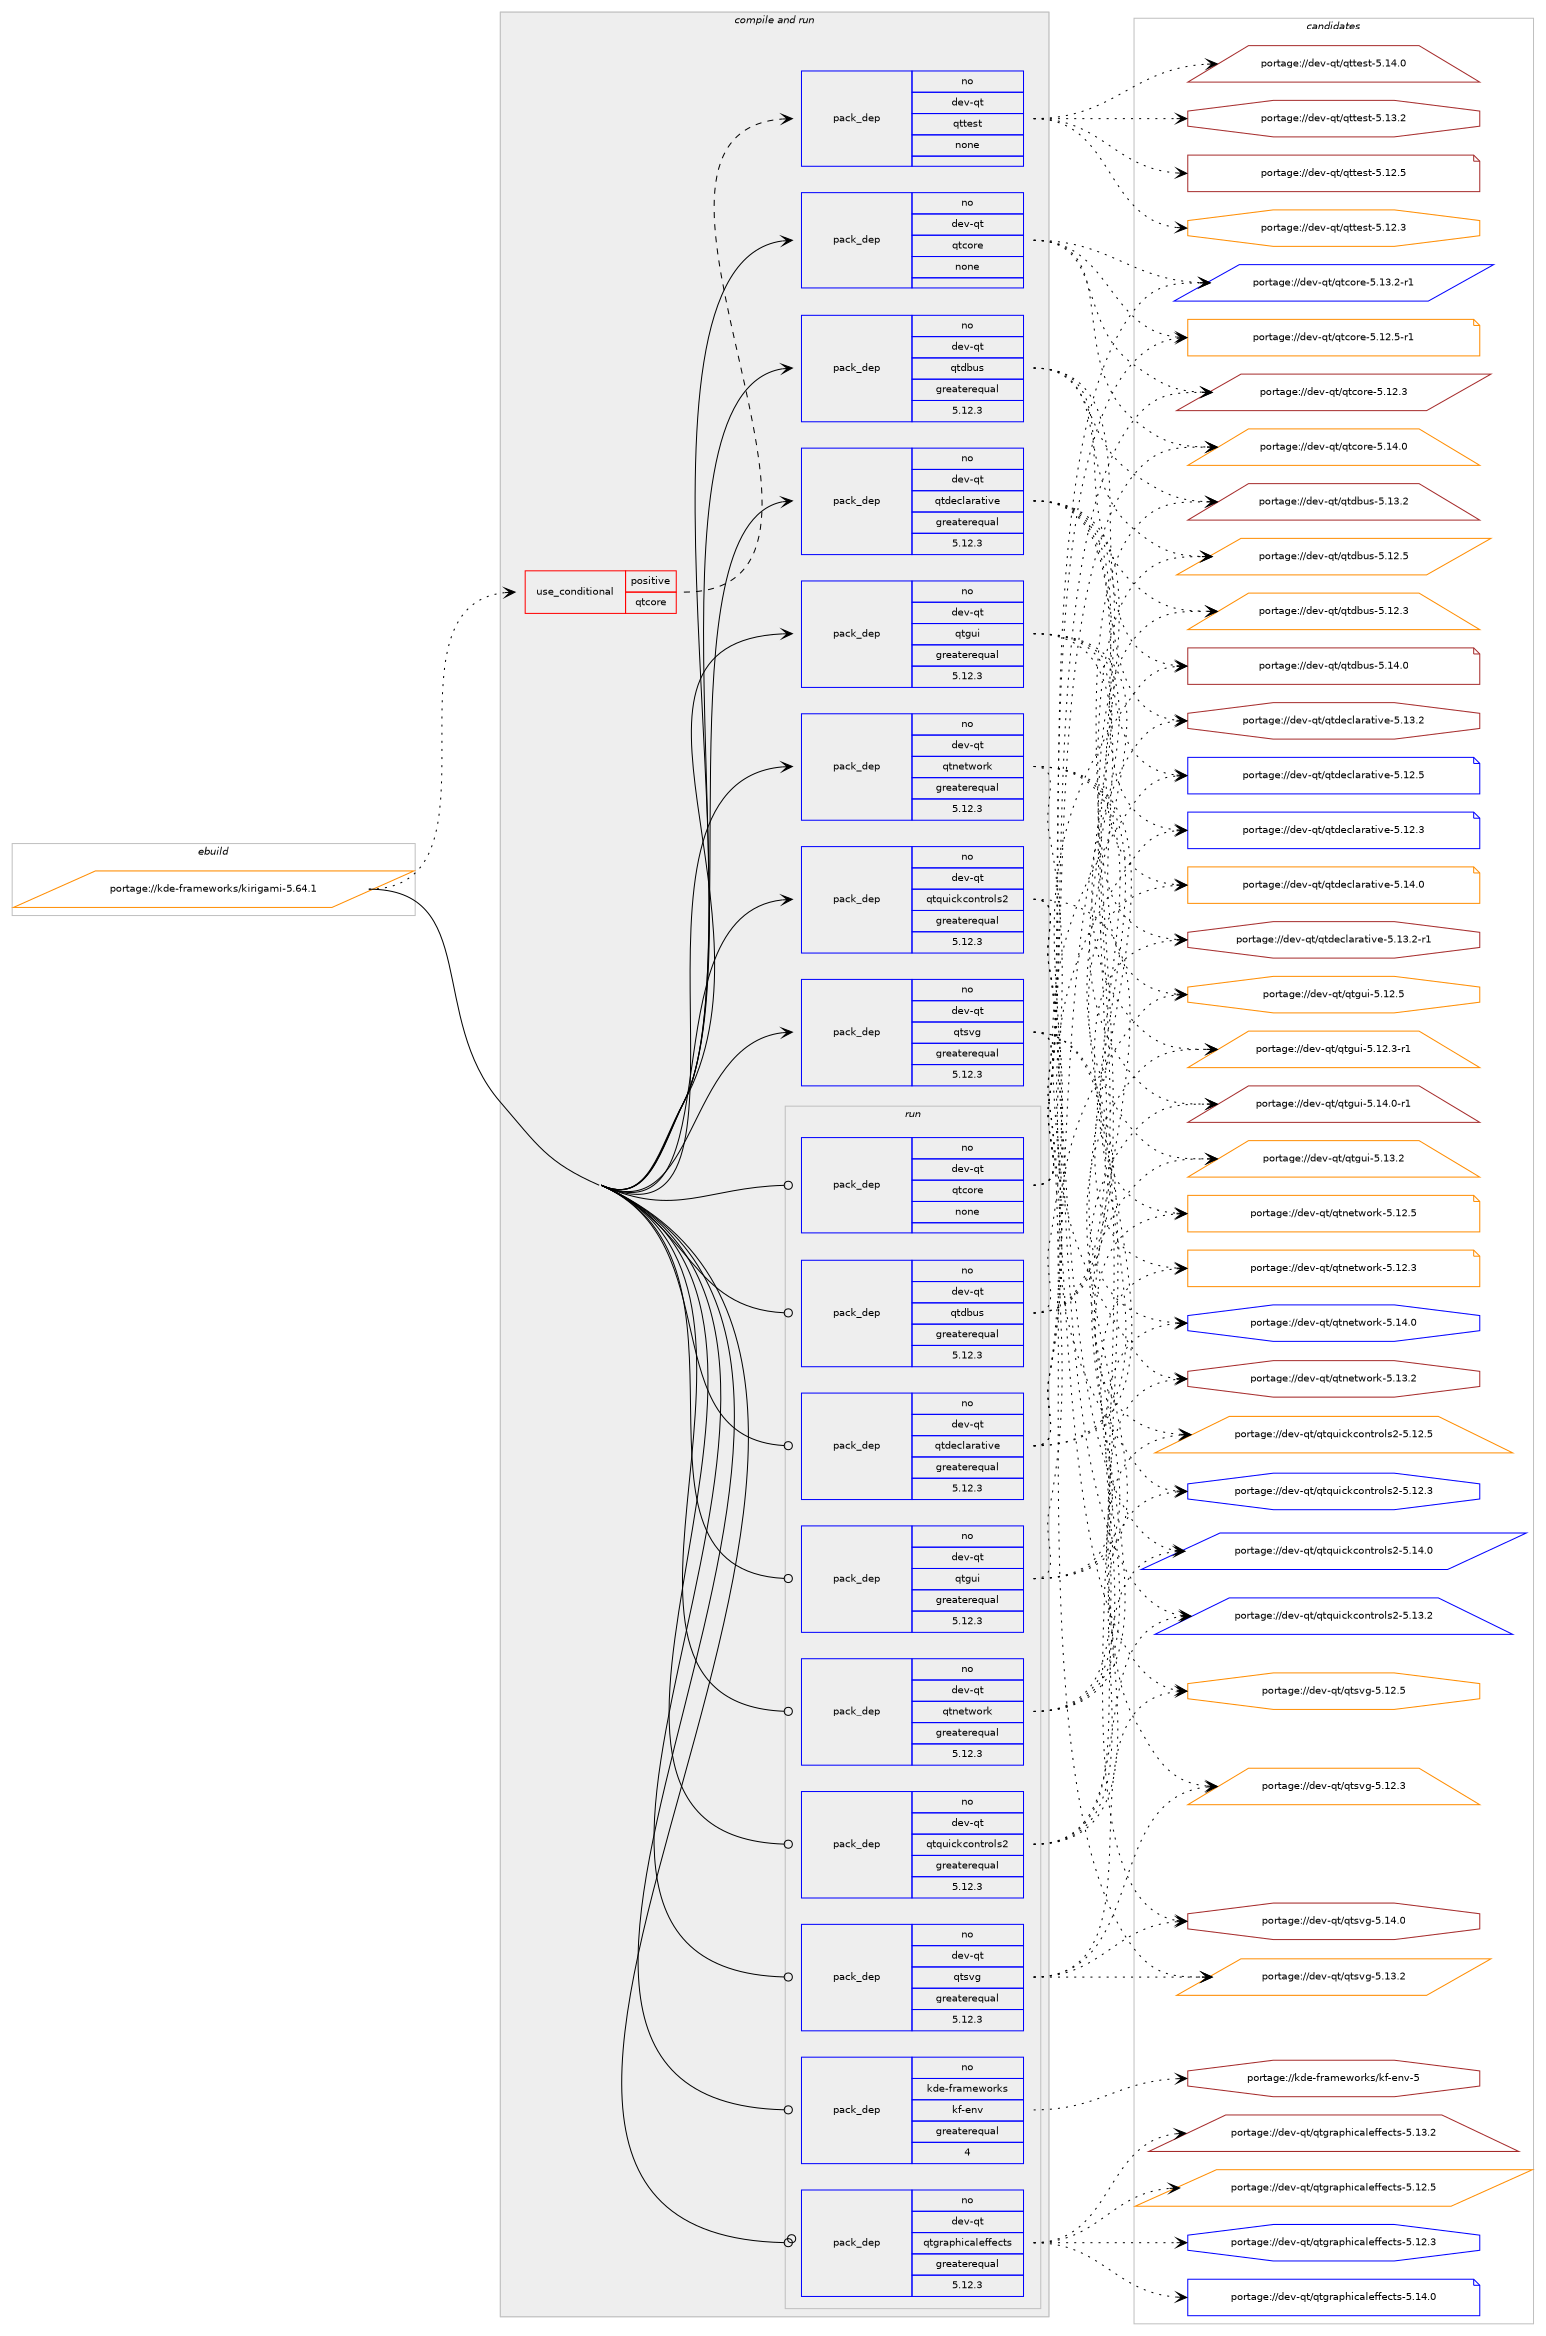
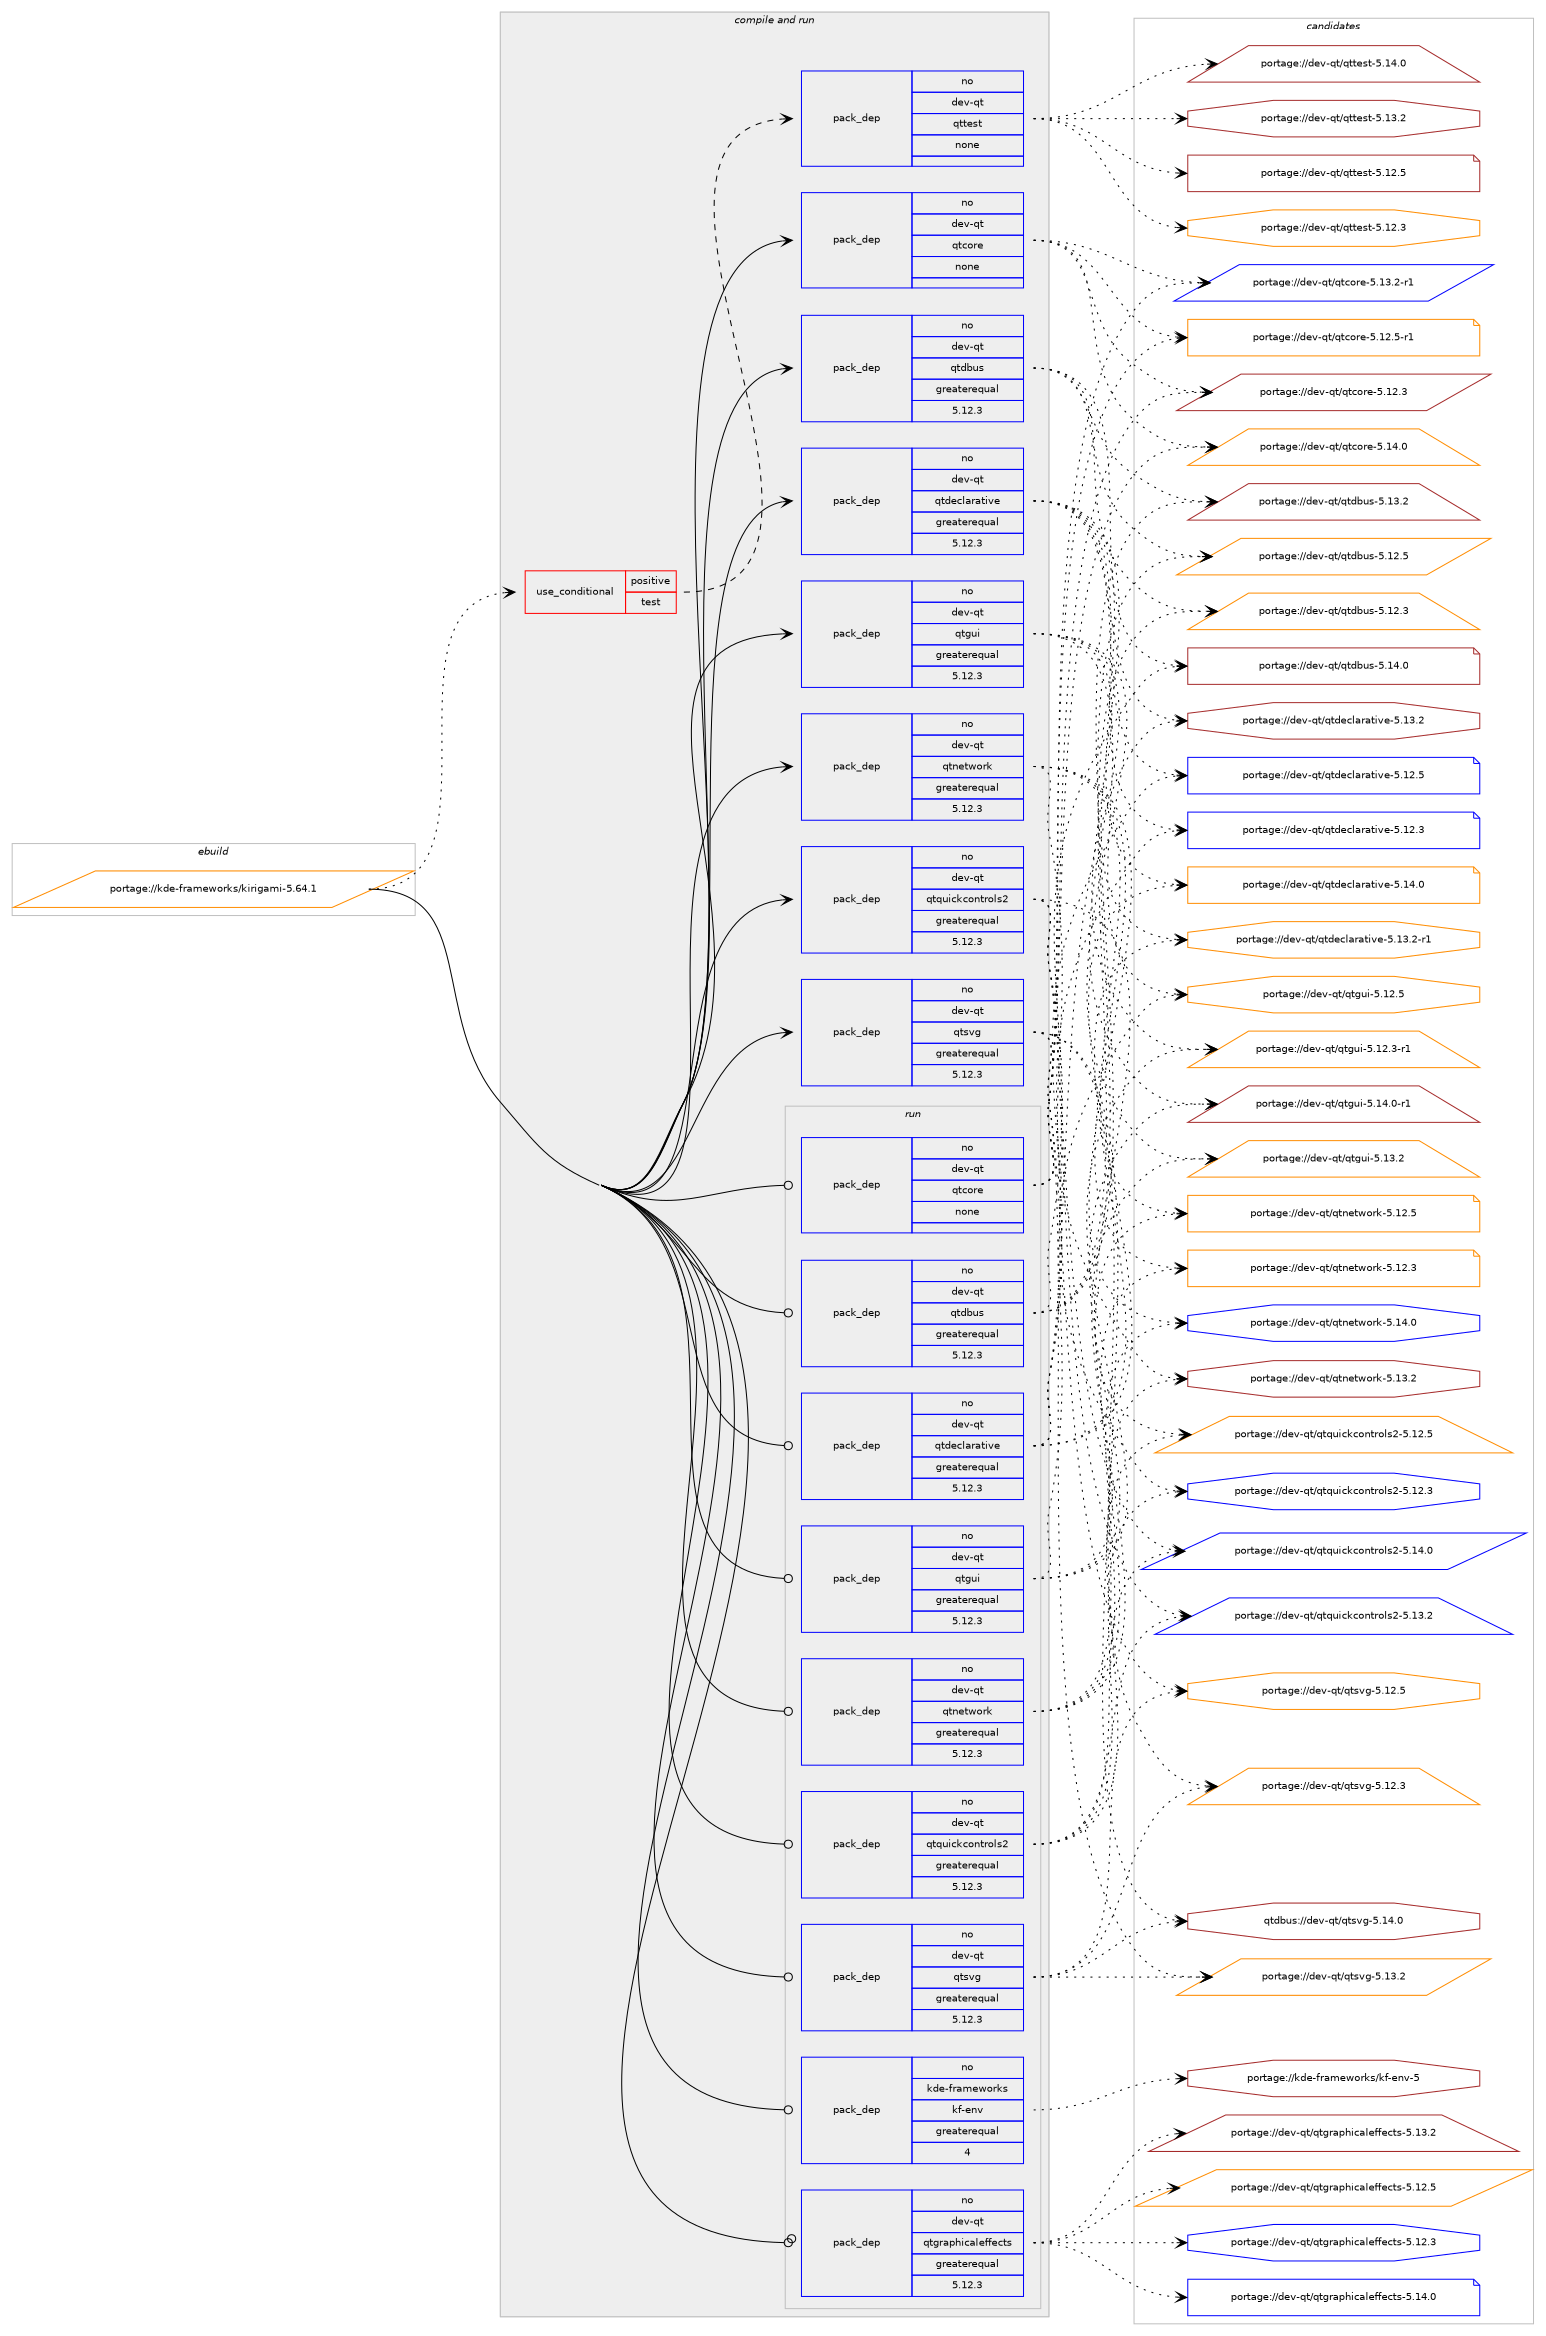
node "use_conditional": text "qtcore" -> "test"
node "portage://dev-qt/qtdeclarative-5.13.2-r1": color brown -> darkorange
node "portage://dev-qt/qtsvg-5.14.0": label "portage://dev-qt/qtsvg-5.14.0" -> "qtdbus://dev-qt/qtsvg-5.14.0"
